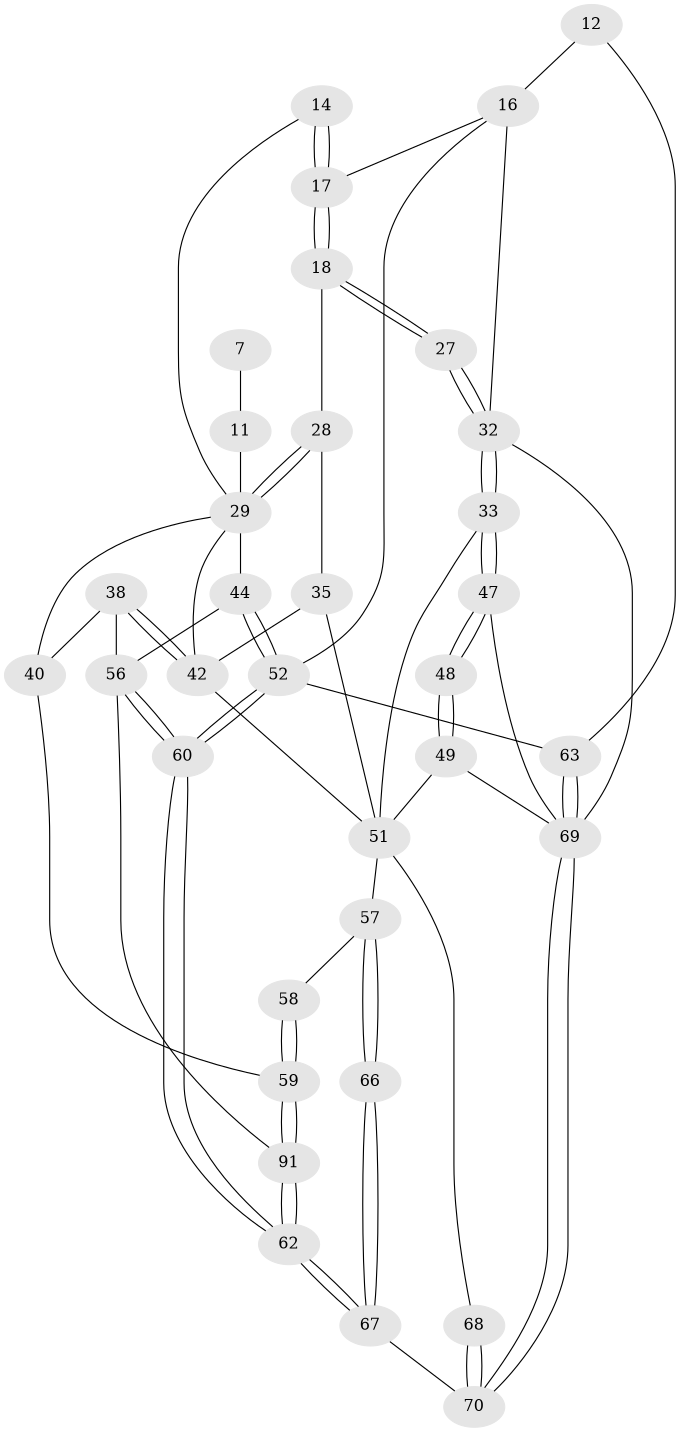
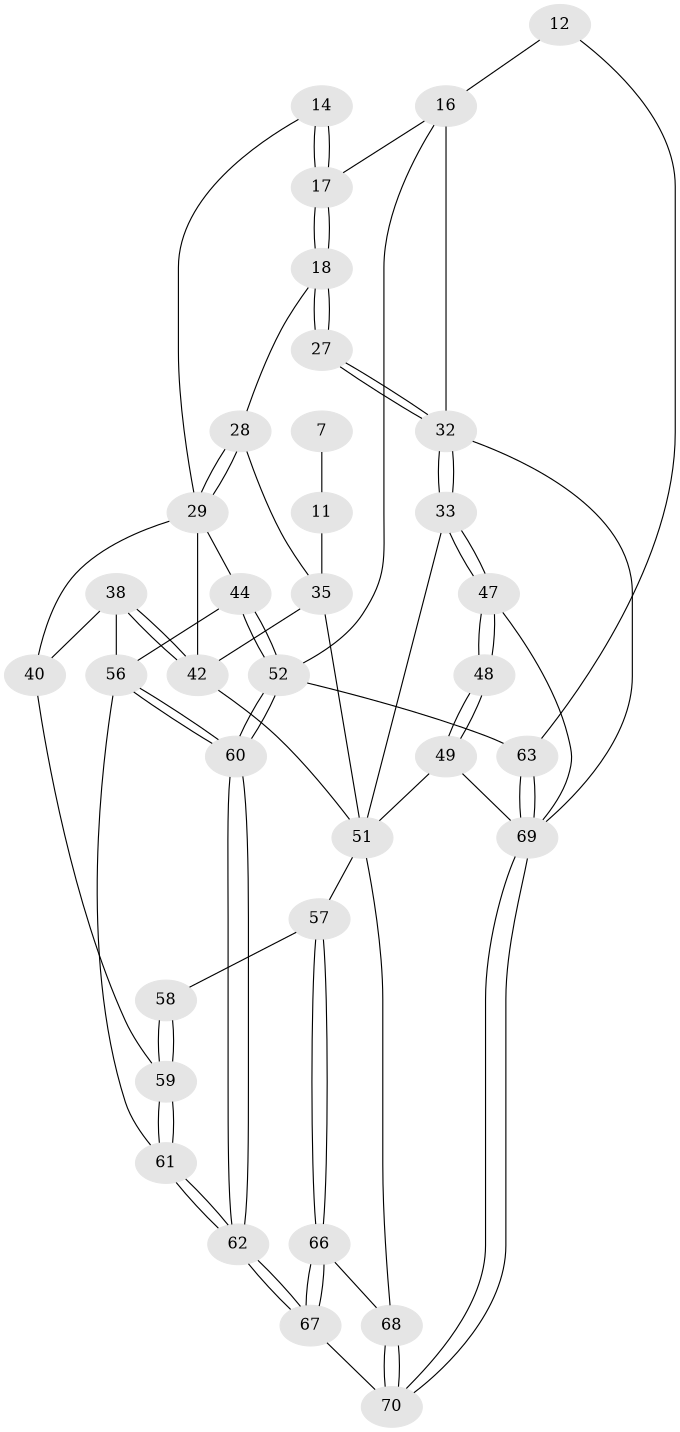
edge "11" -- "29": now "11" -- "35"
node "91": label "91" -> "61"
edge "66" -- "68": added
